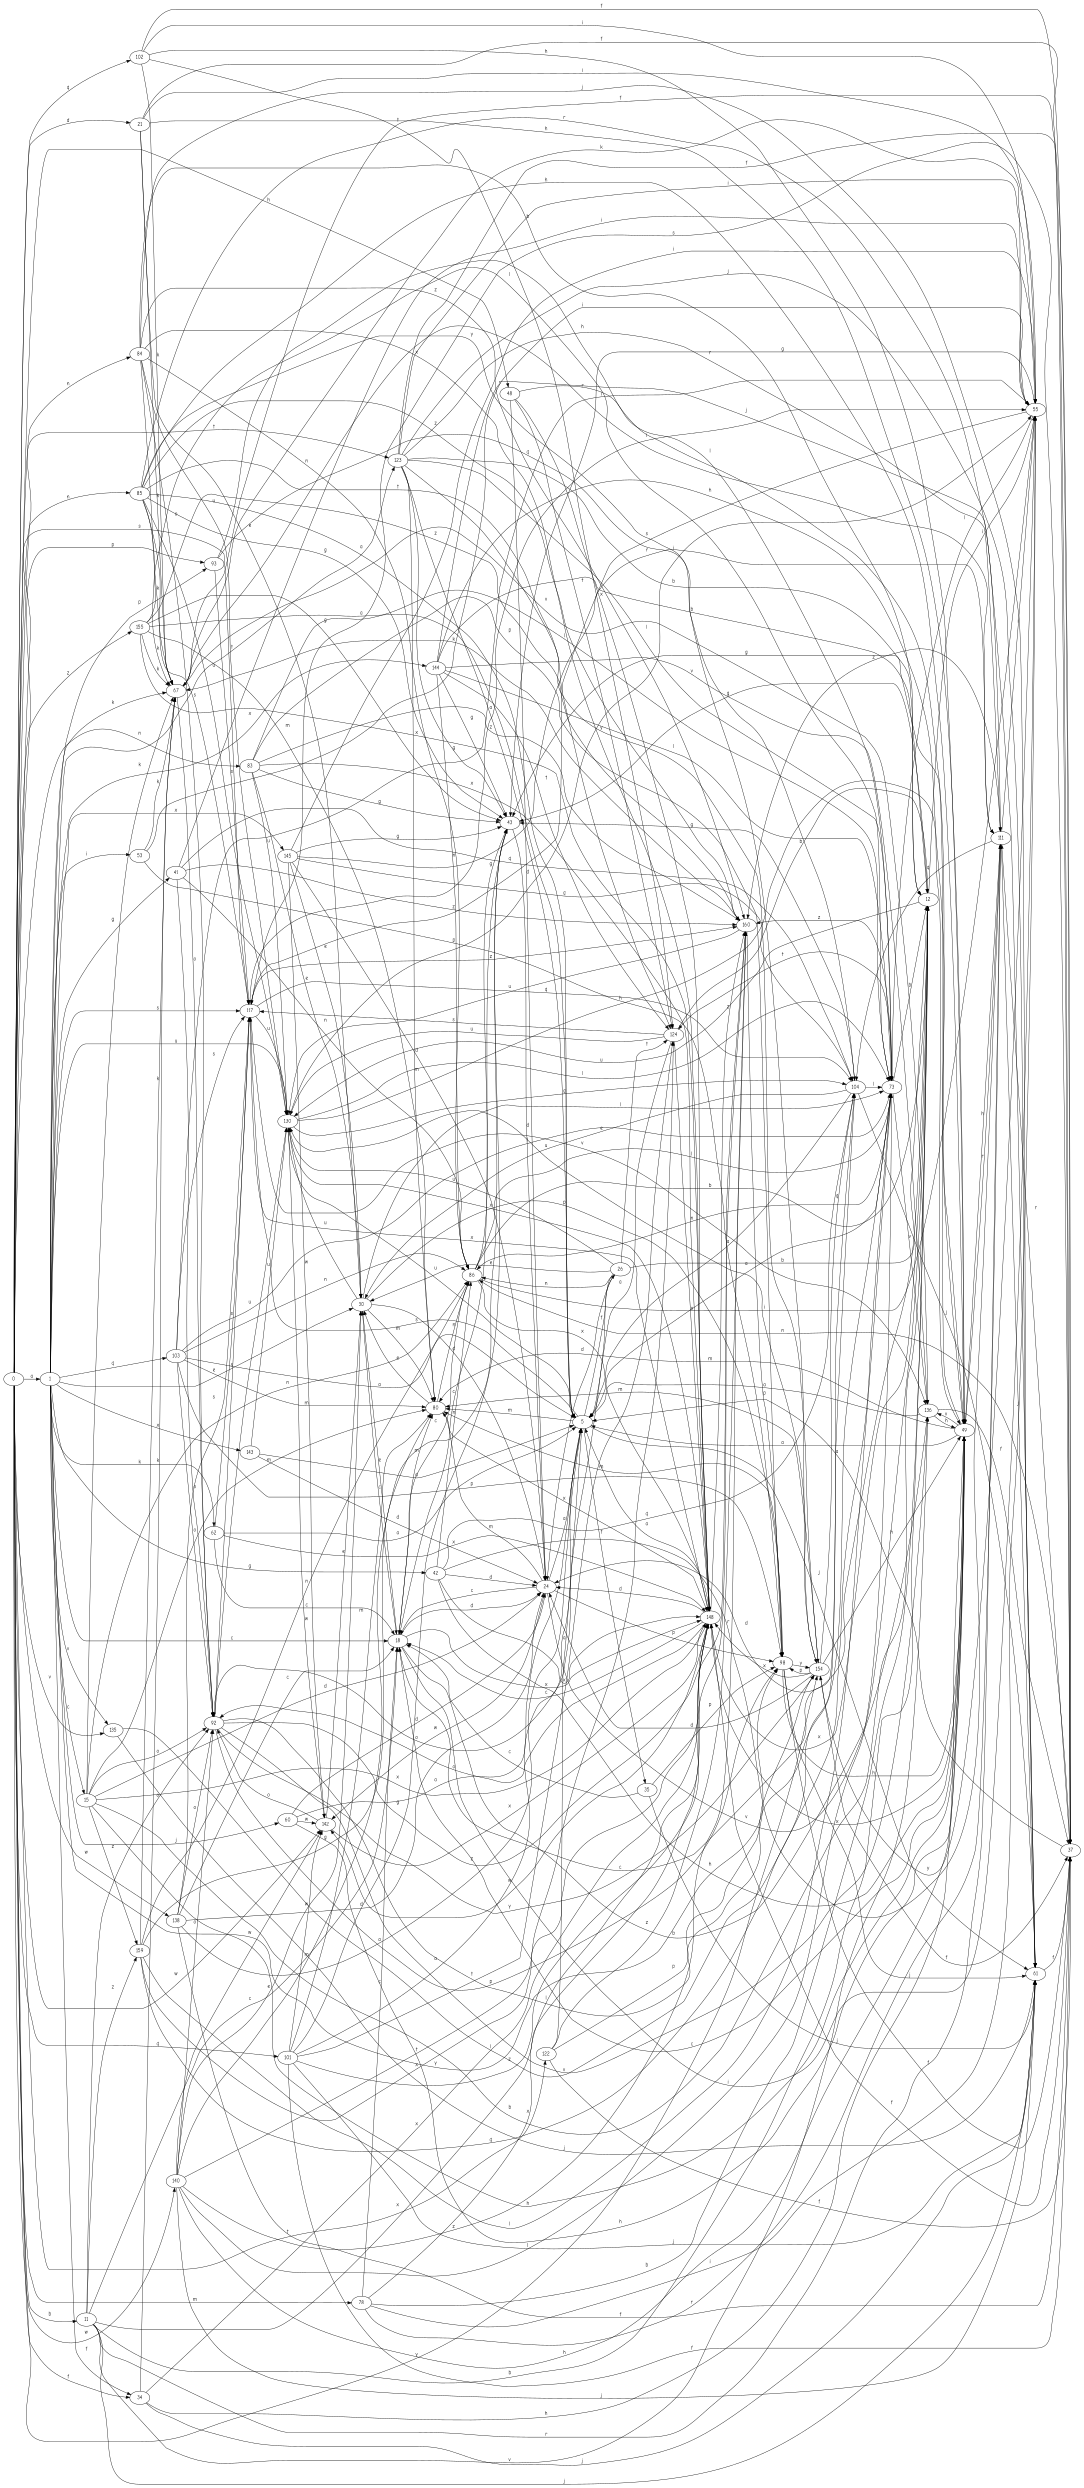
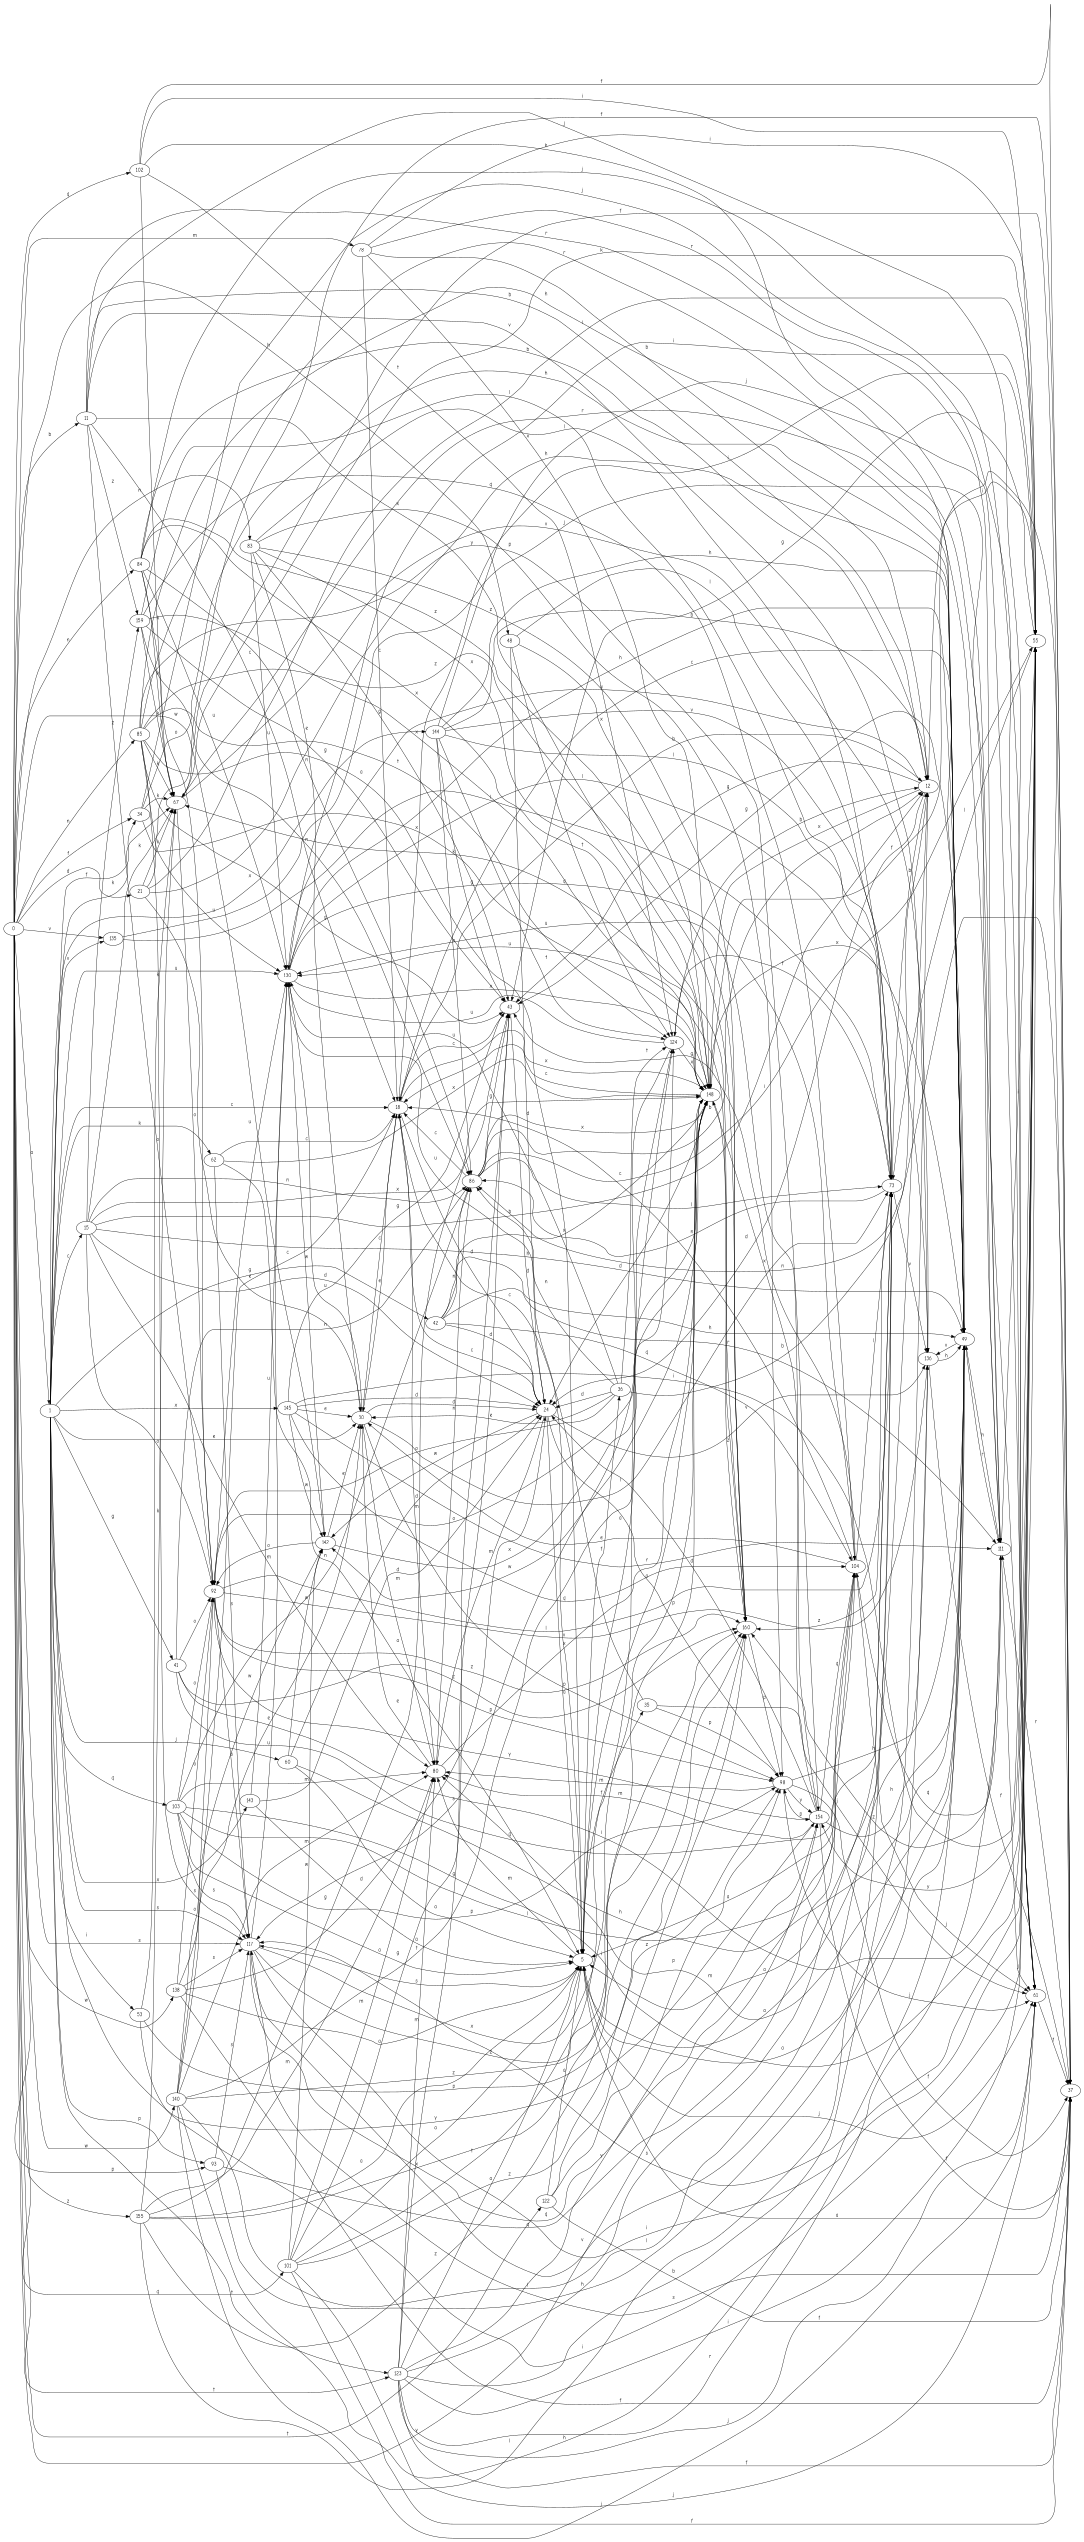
edge "73" -> "5": now "12" -> "5"
node "26": label "26" -> "36"
